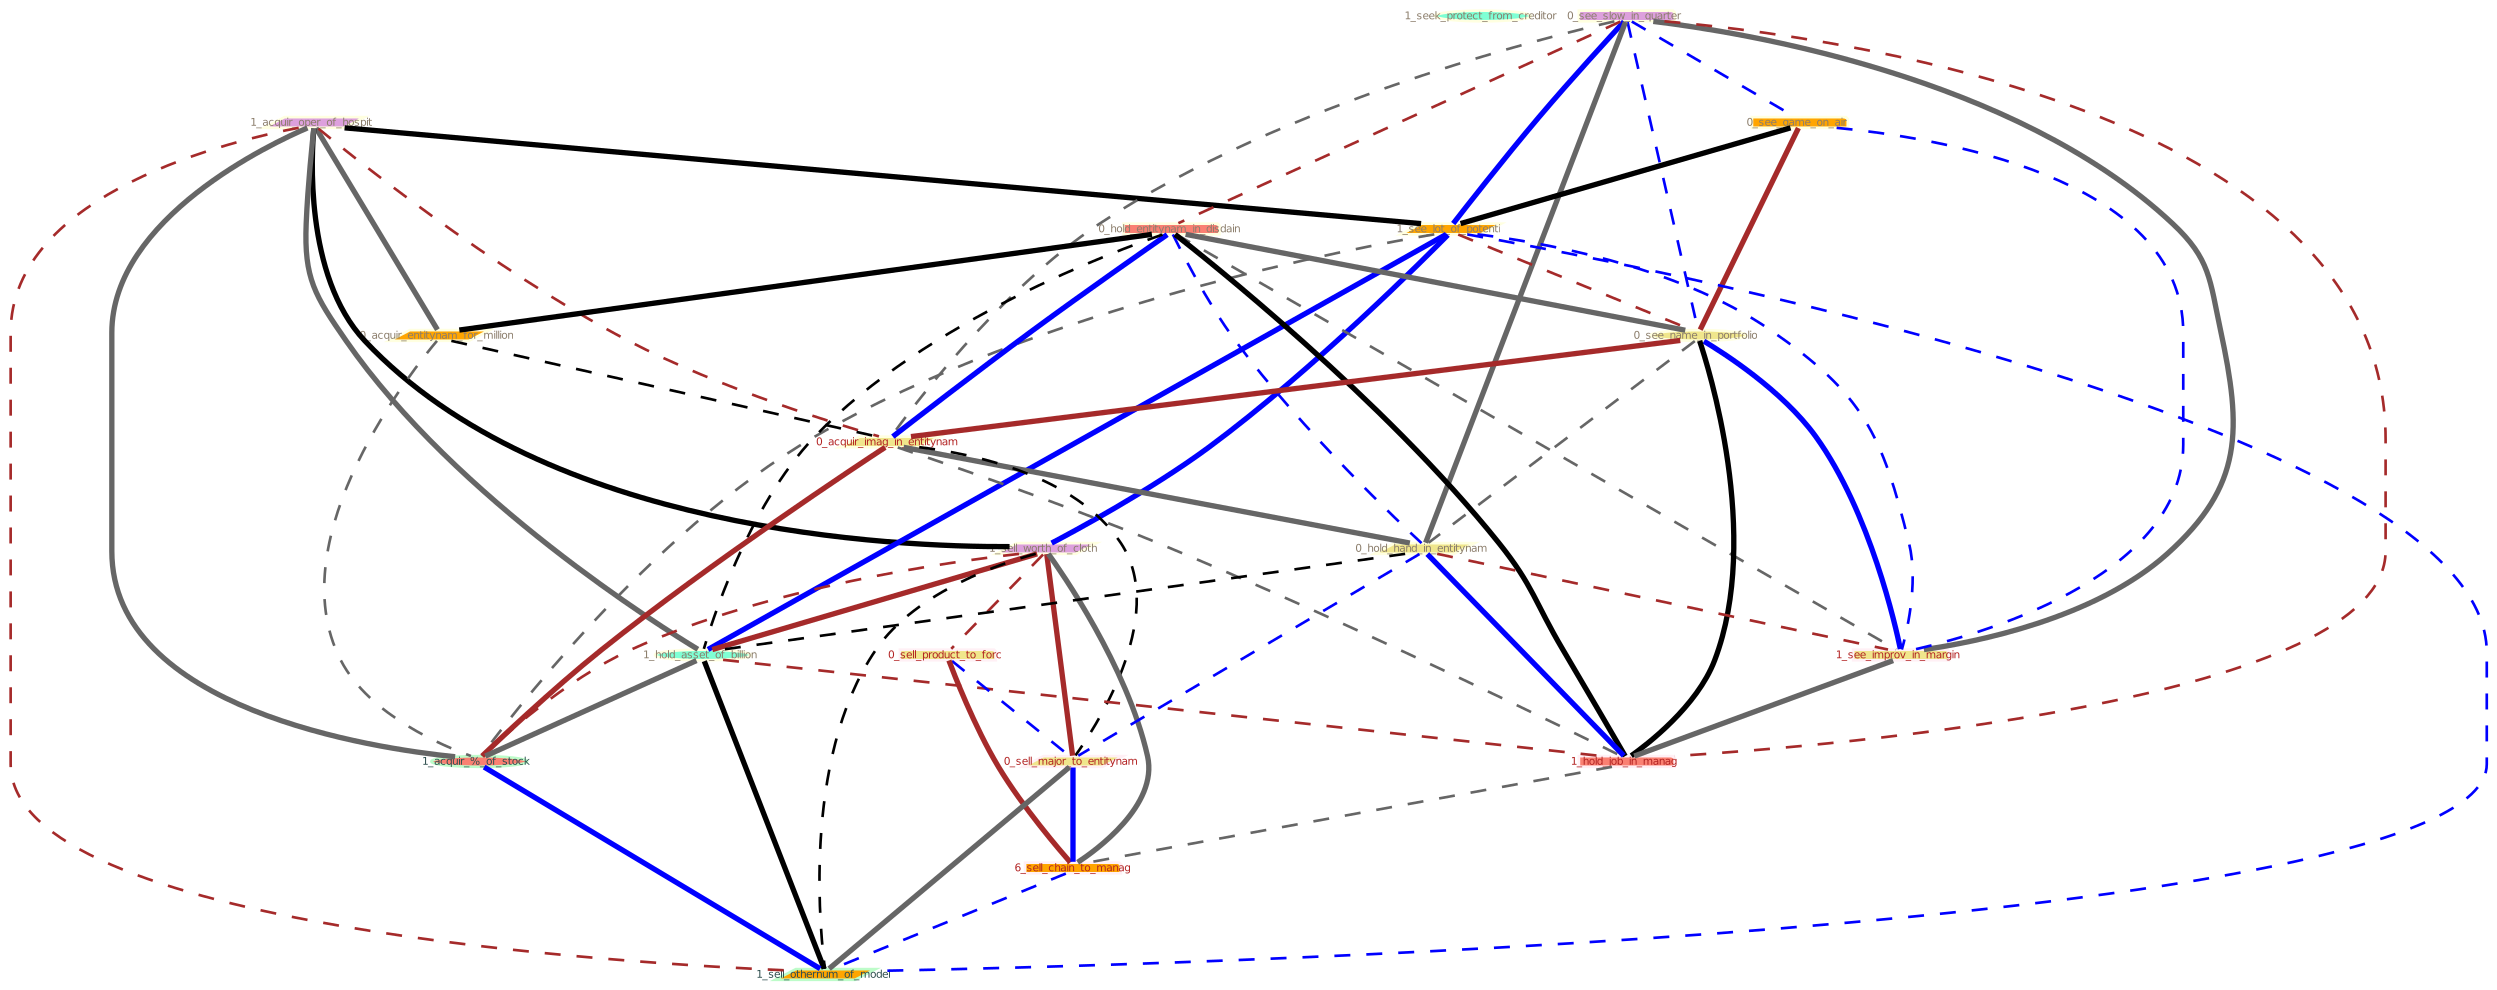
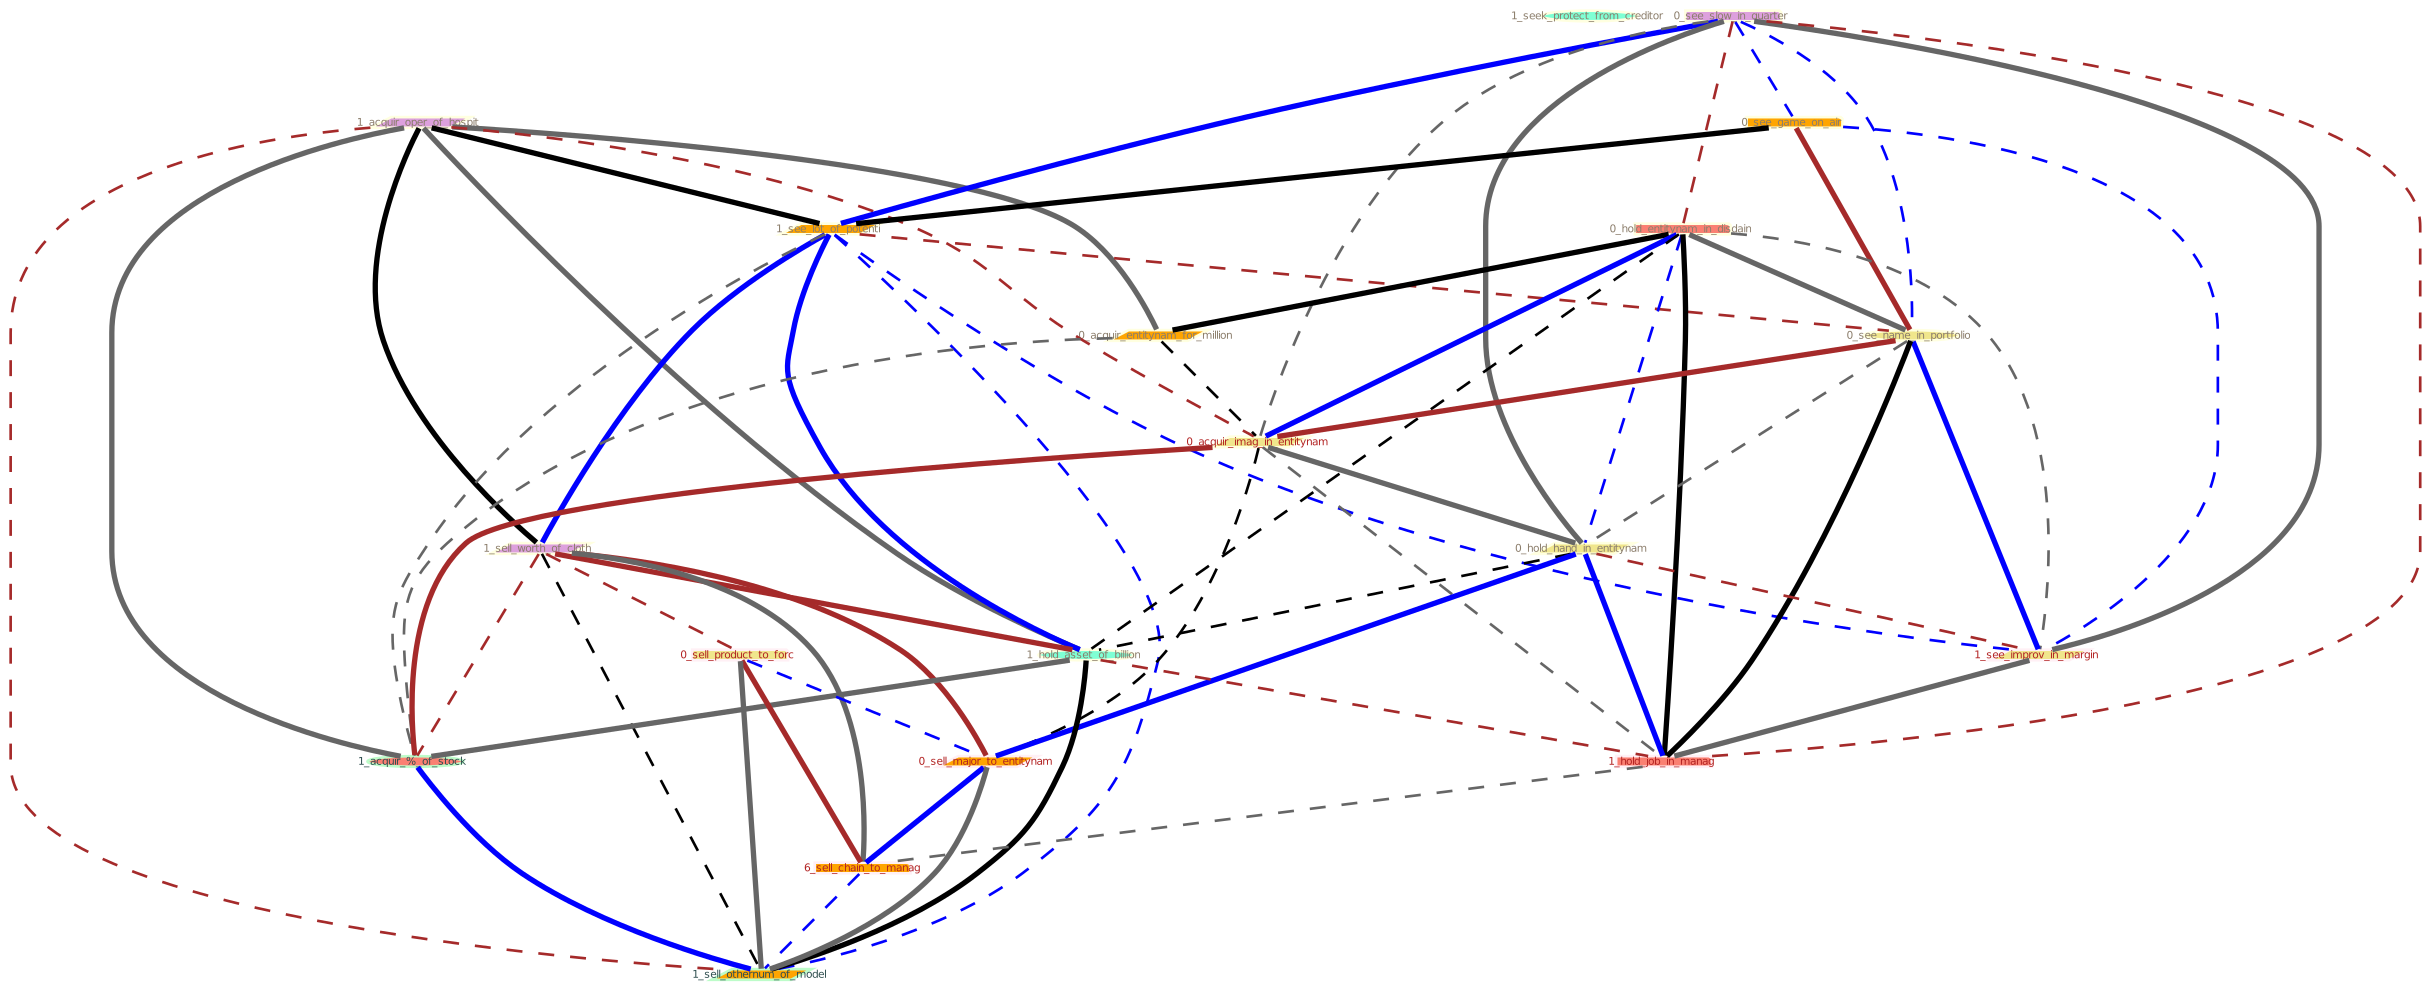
edge "0_hold_hand_in_entitynam" -- "0_sell_major_to_entitynam": style dashed -> bold
node "1_see_improv_in_margin": shape note -> parallelogram
node "0_sell_major_to_entitynam": fillcolor khaki -> orange
edge "0_sell_product_to_forc" -- "1_sell_othernum_of_model": added
